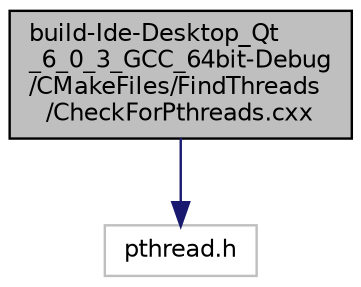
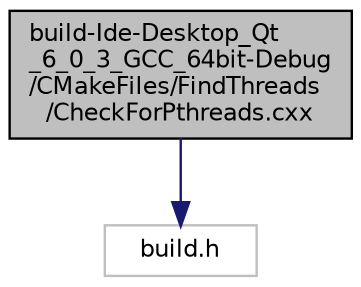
node "pthread.h": label "pthread.h" -> "build.h"
